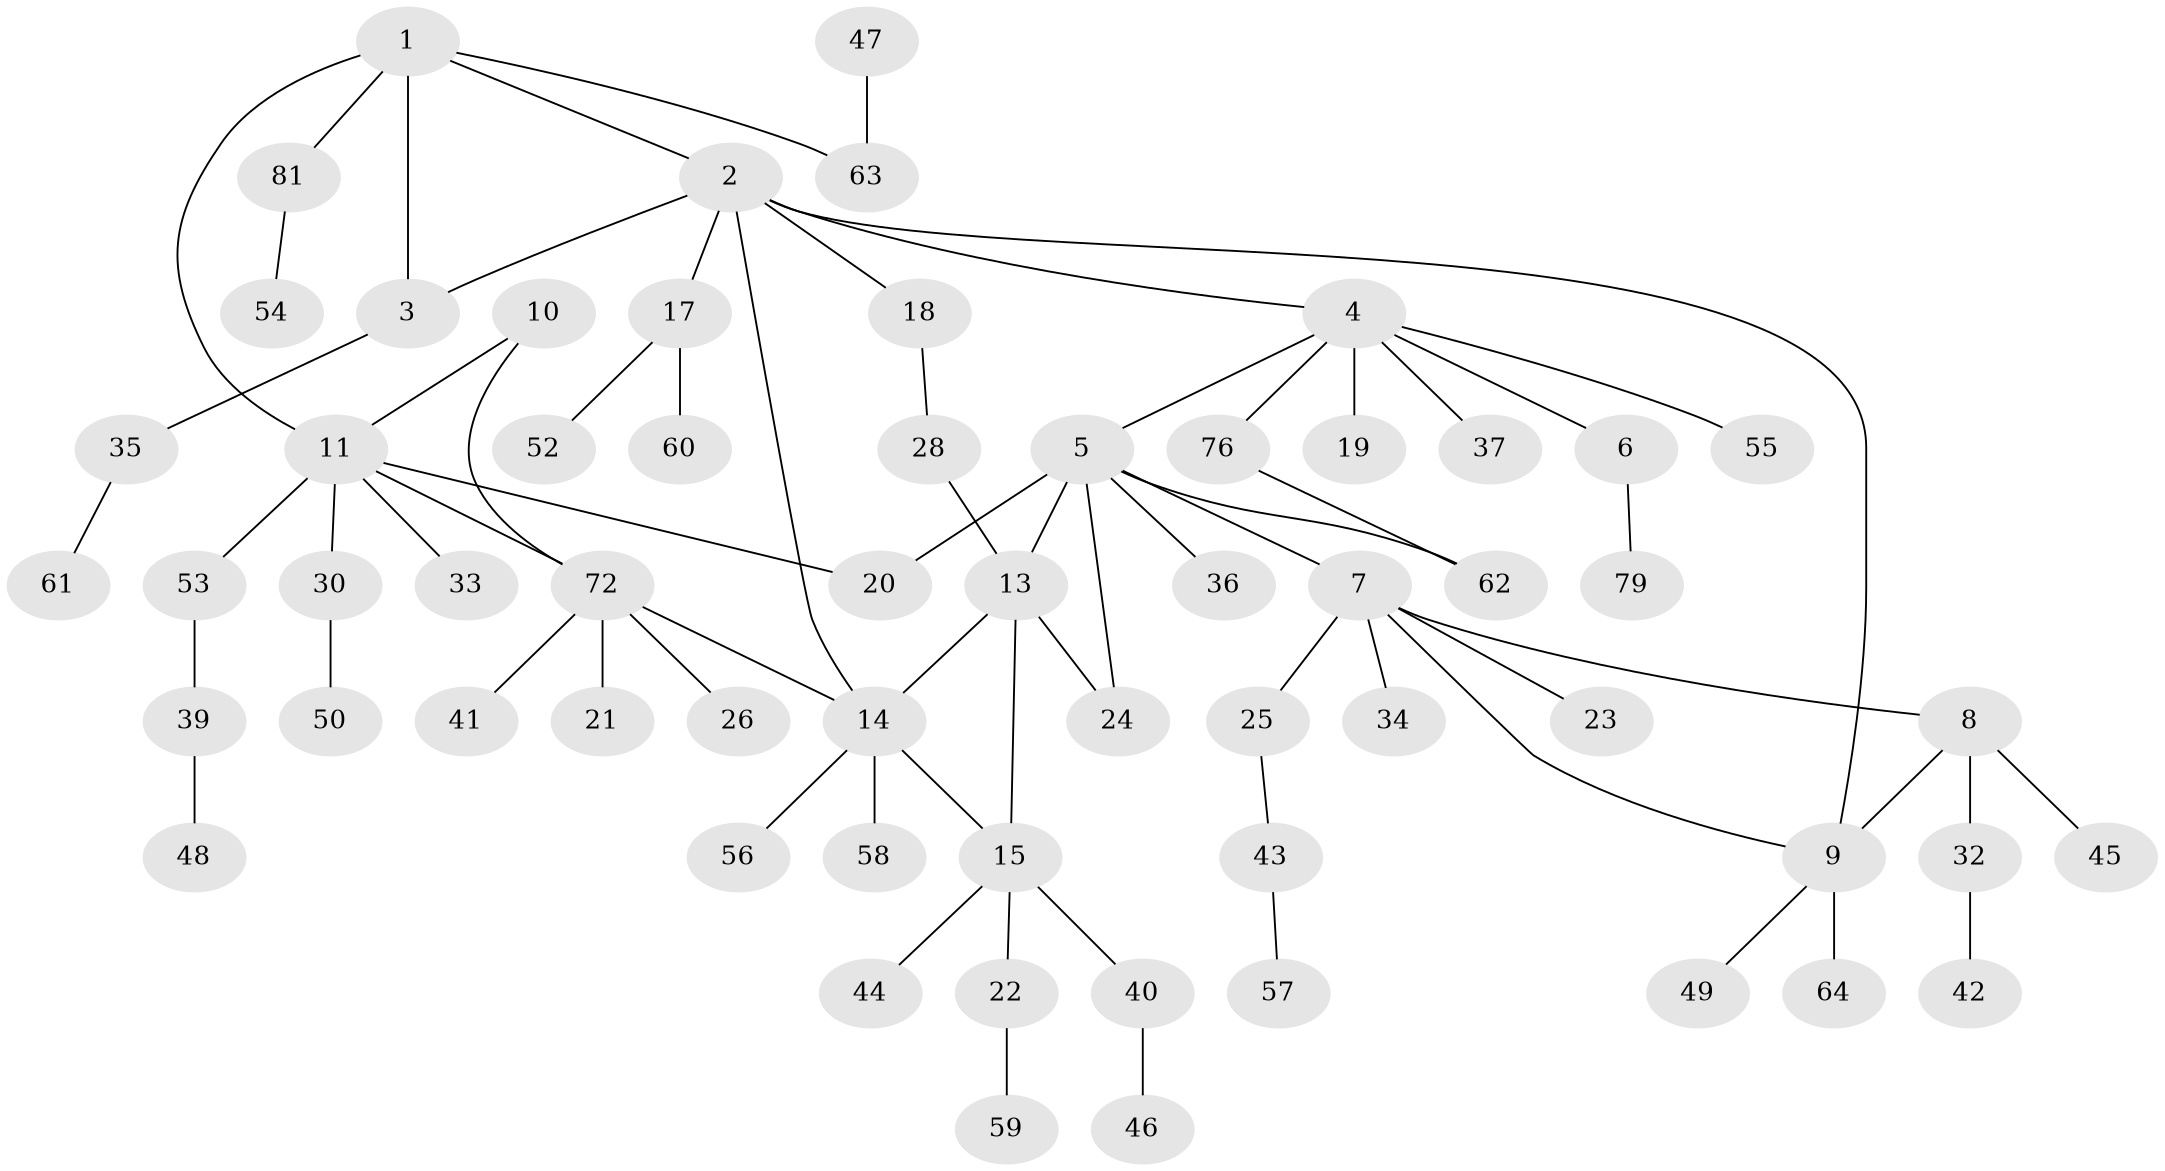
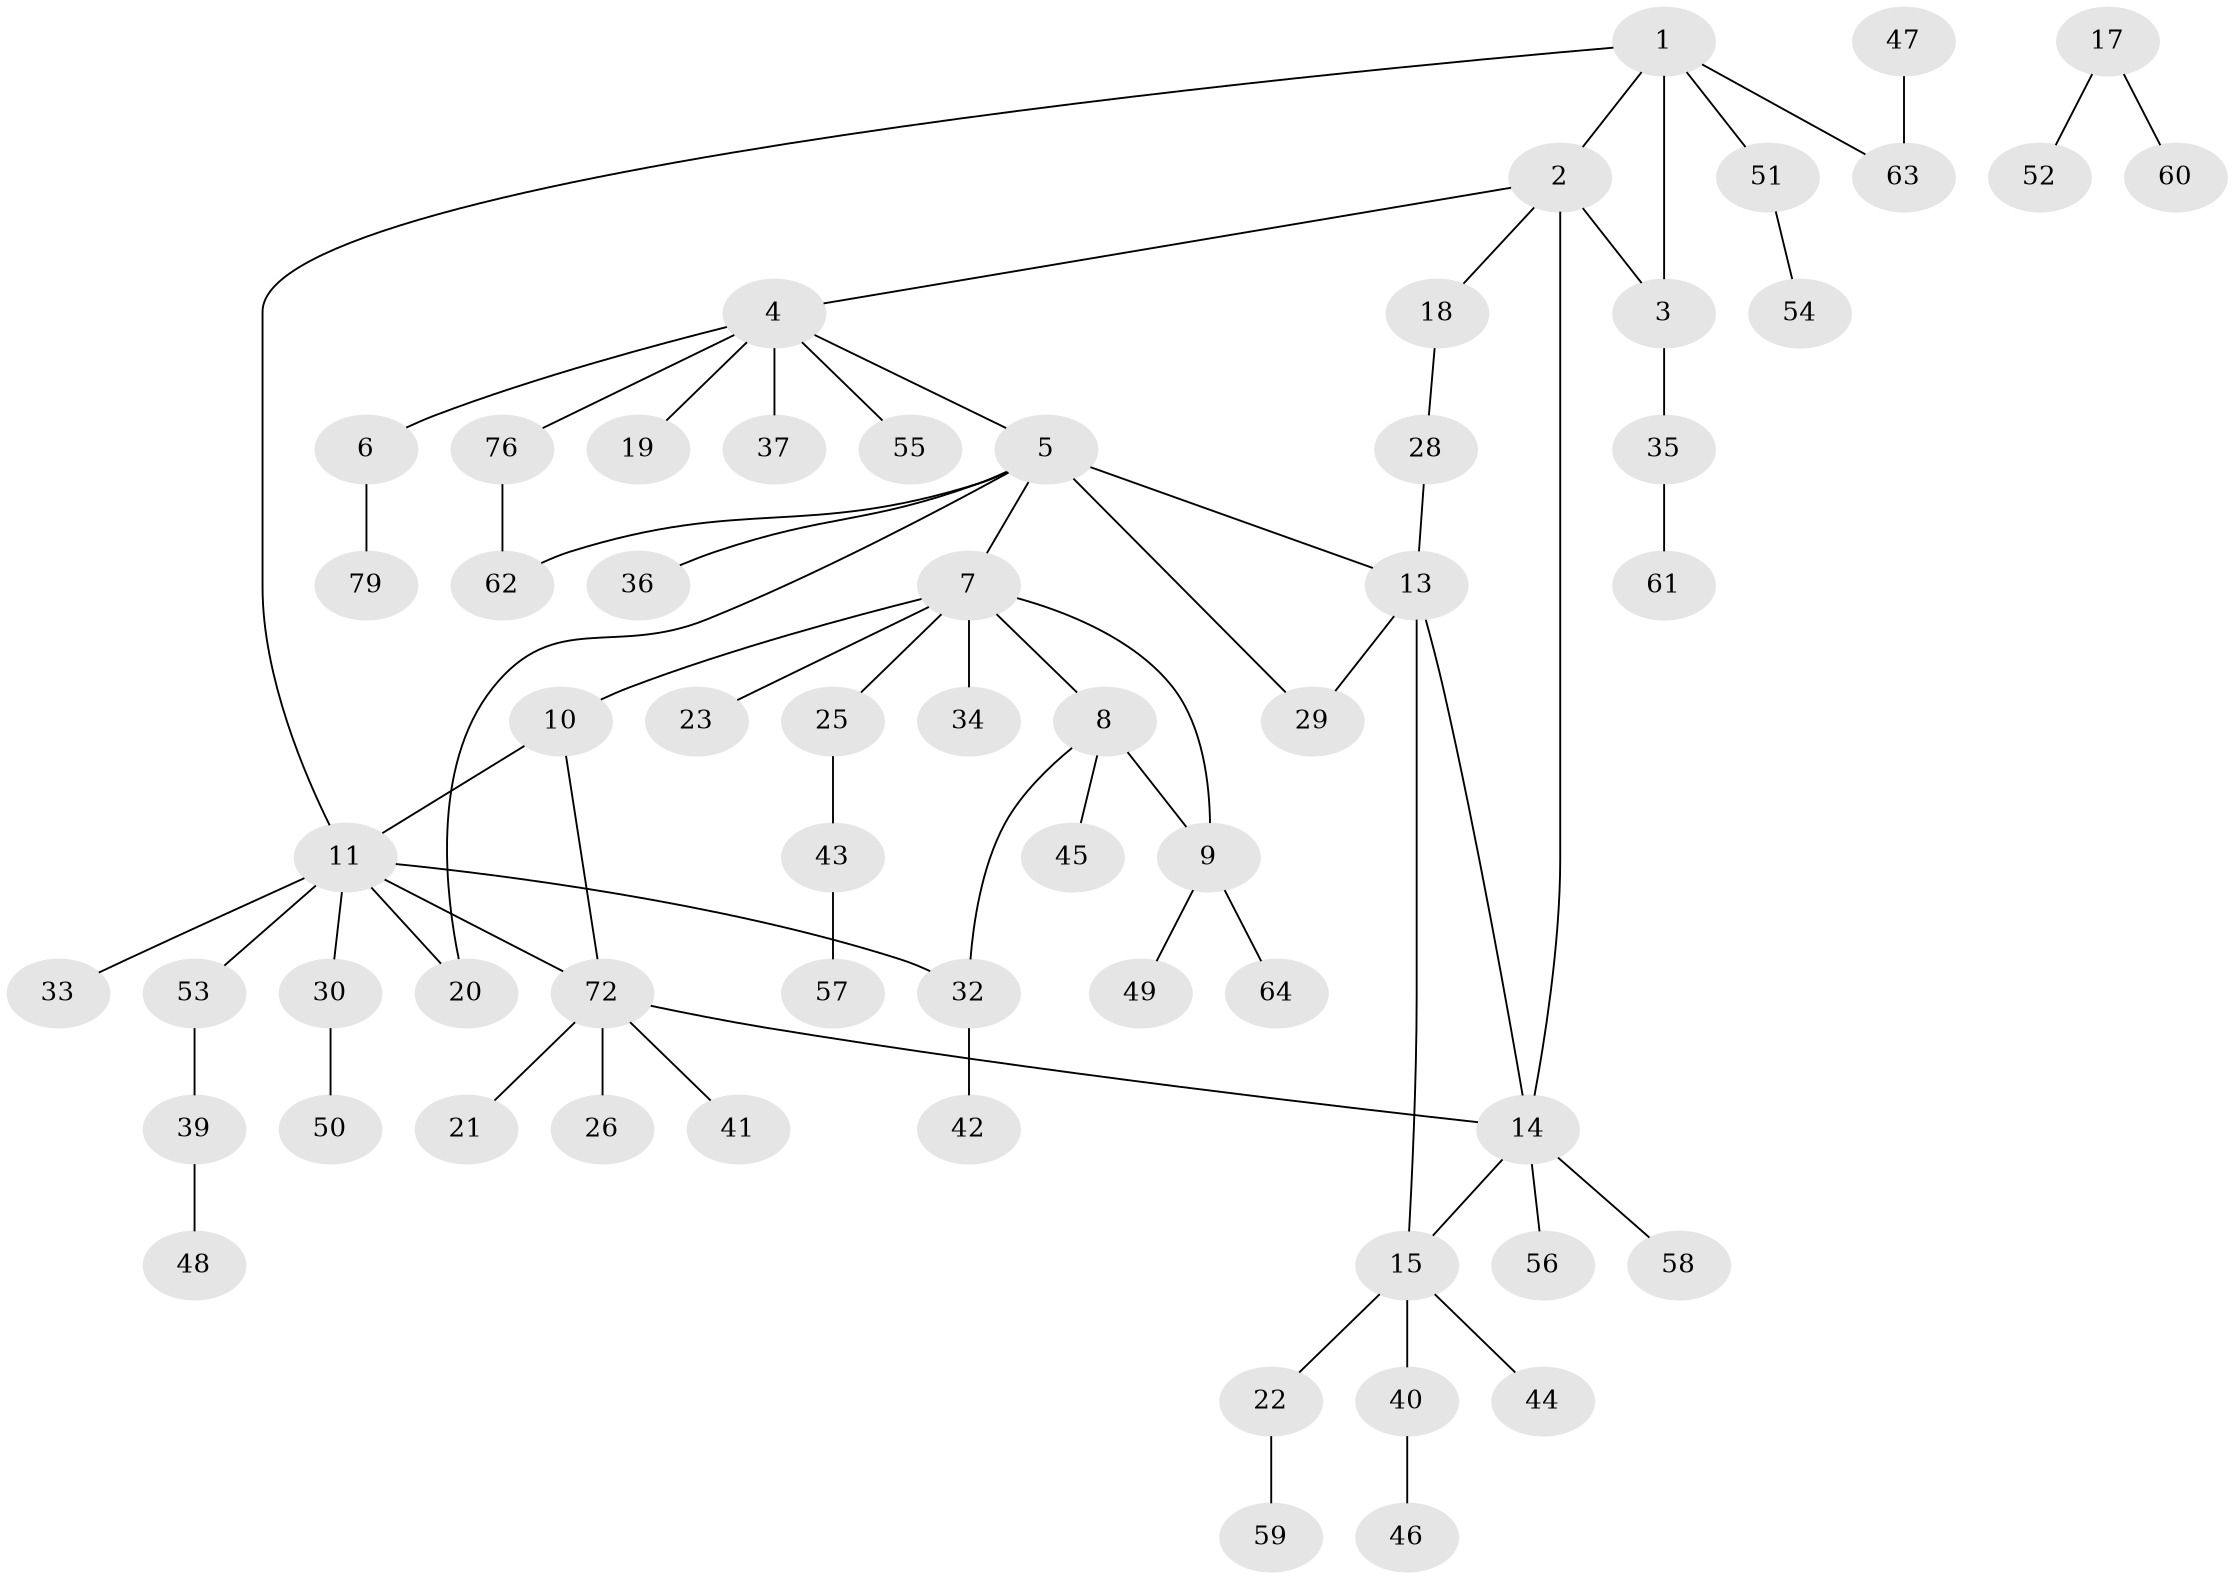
node "81": label "81" -> "51"
edge "2" -- "17": removed
edge "2" -- "9": removed
edge "7" -- "10": added
node "24": label "24" -> "29"
edge "11" -- "32": added
